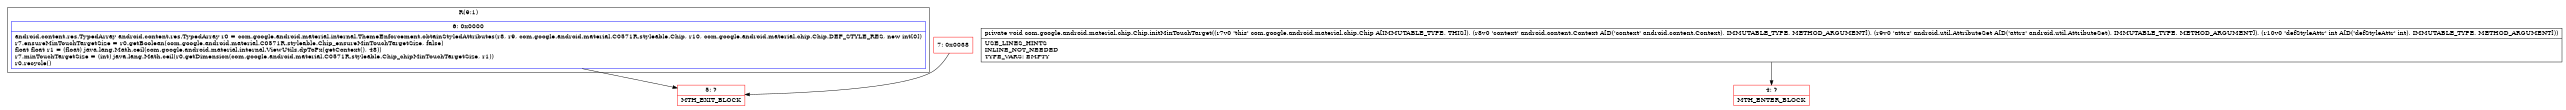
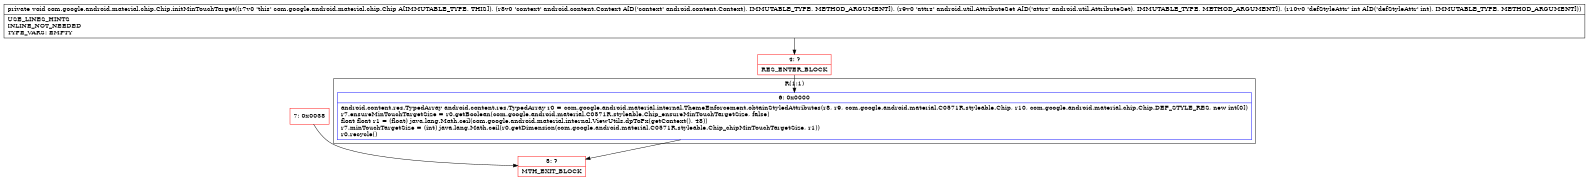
cluster "R(9:1)": label "R(9:1)" -> "R(1:1)"
edge "4: ?" -> "6: 0x0000": added
node "4: ?": text "MTH_ENTER_BLOCK" -> "RES_ENTER_BLOCK"
